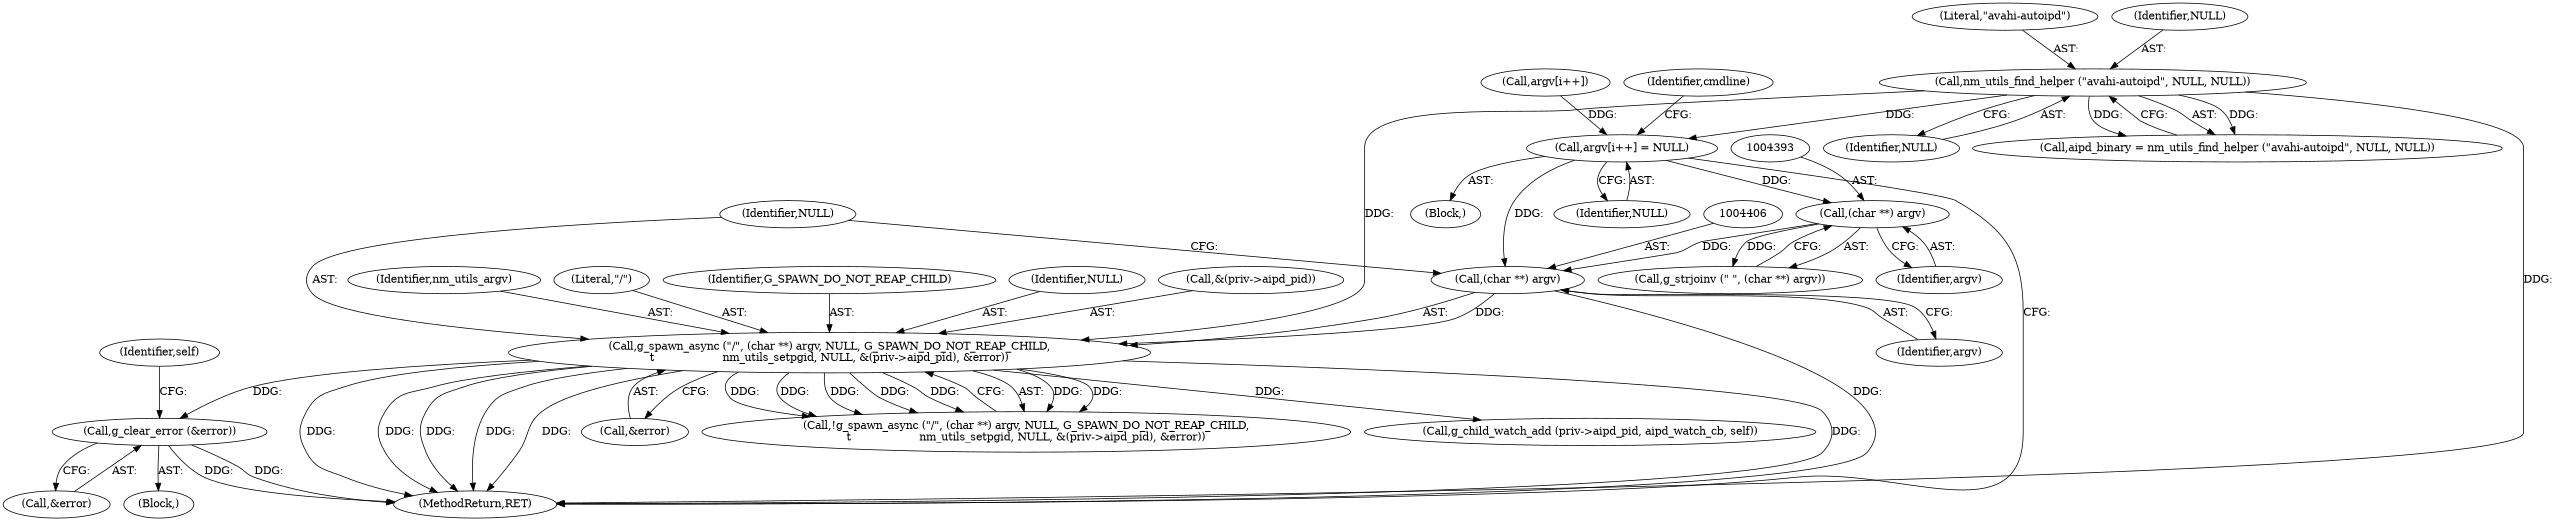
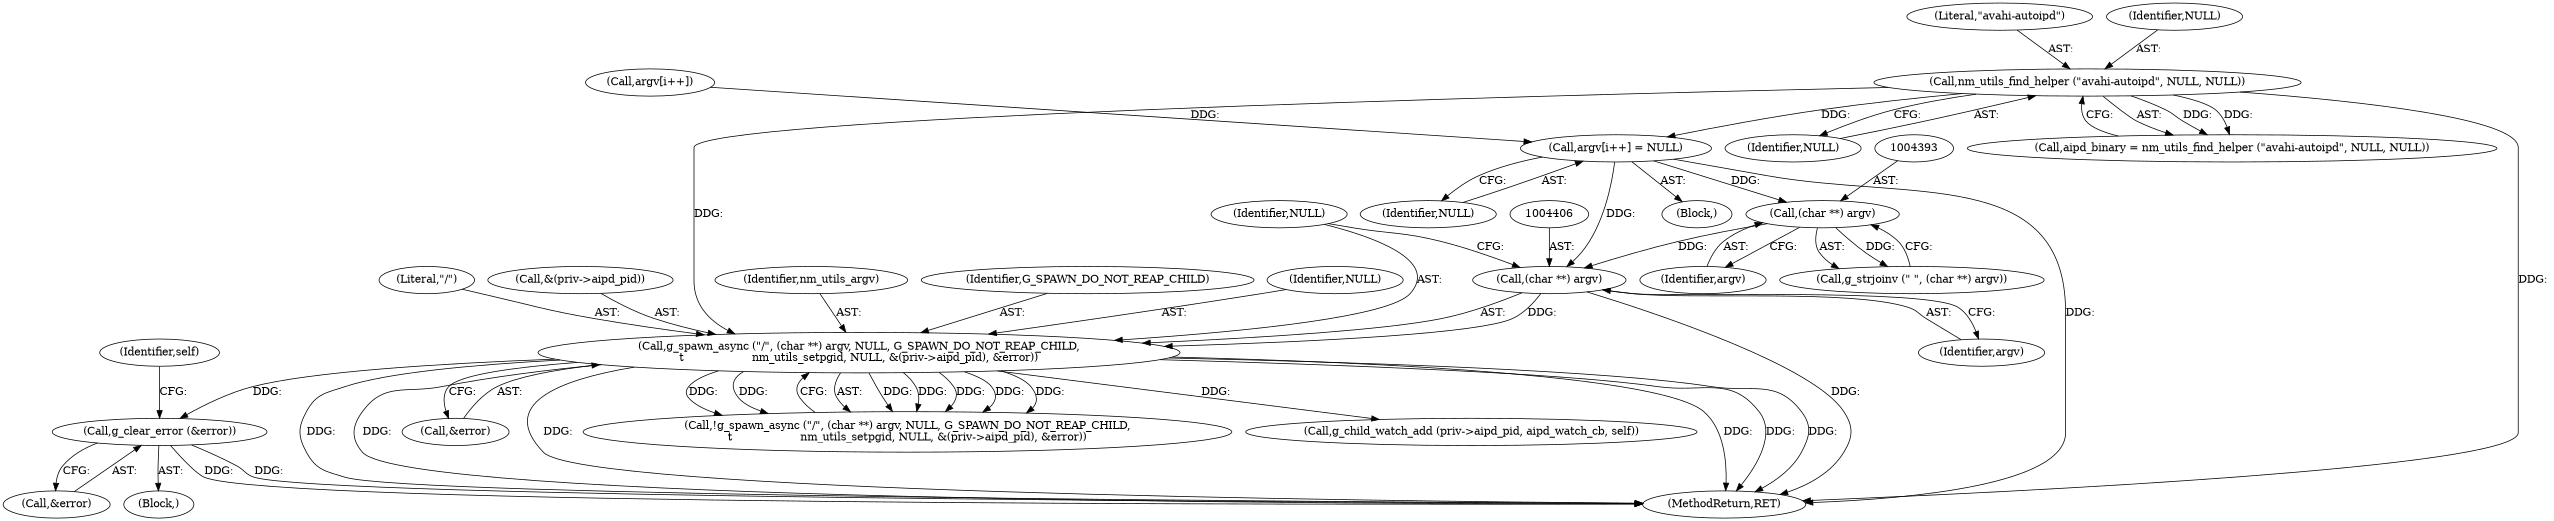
node "(Identifier,cmdline)": removed
edge "(Call,argv[i++] = NULL)" -> "(MethodReturn,RET)": label "CFG: " -> "DDG: "
